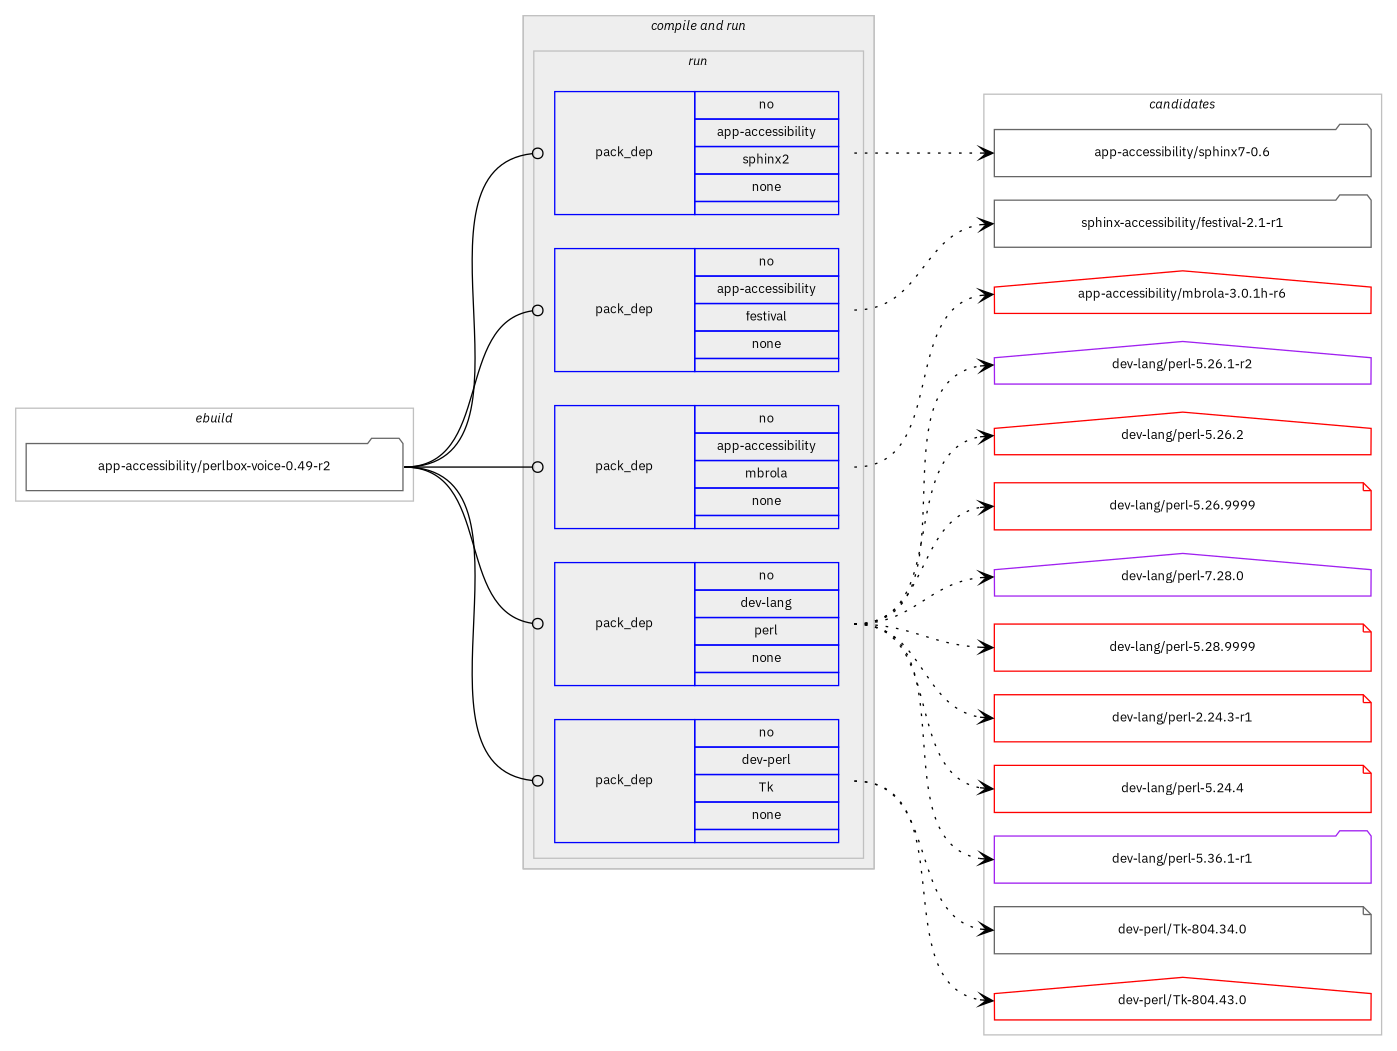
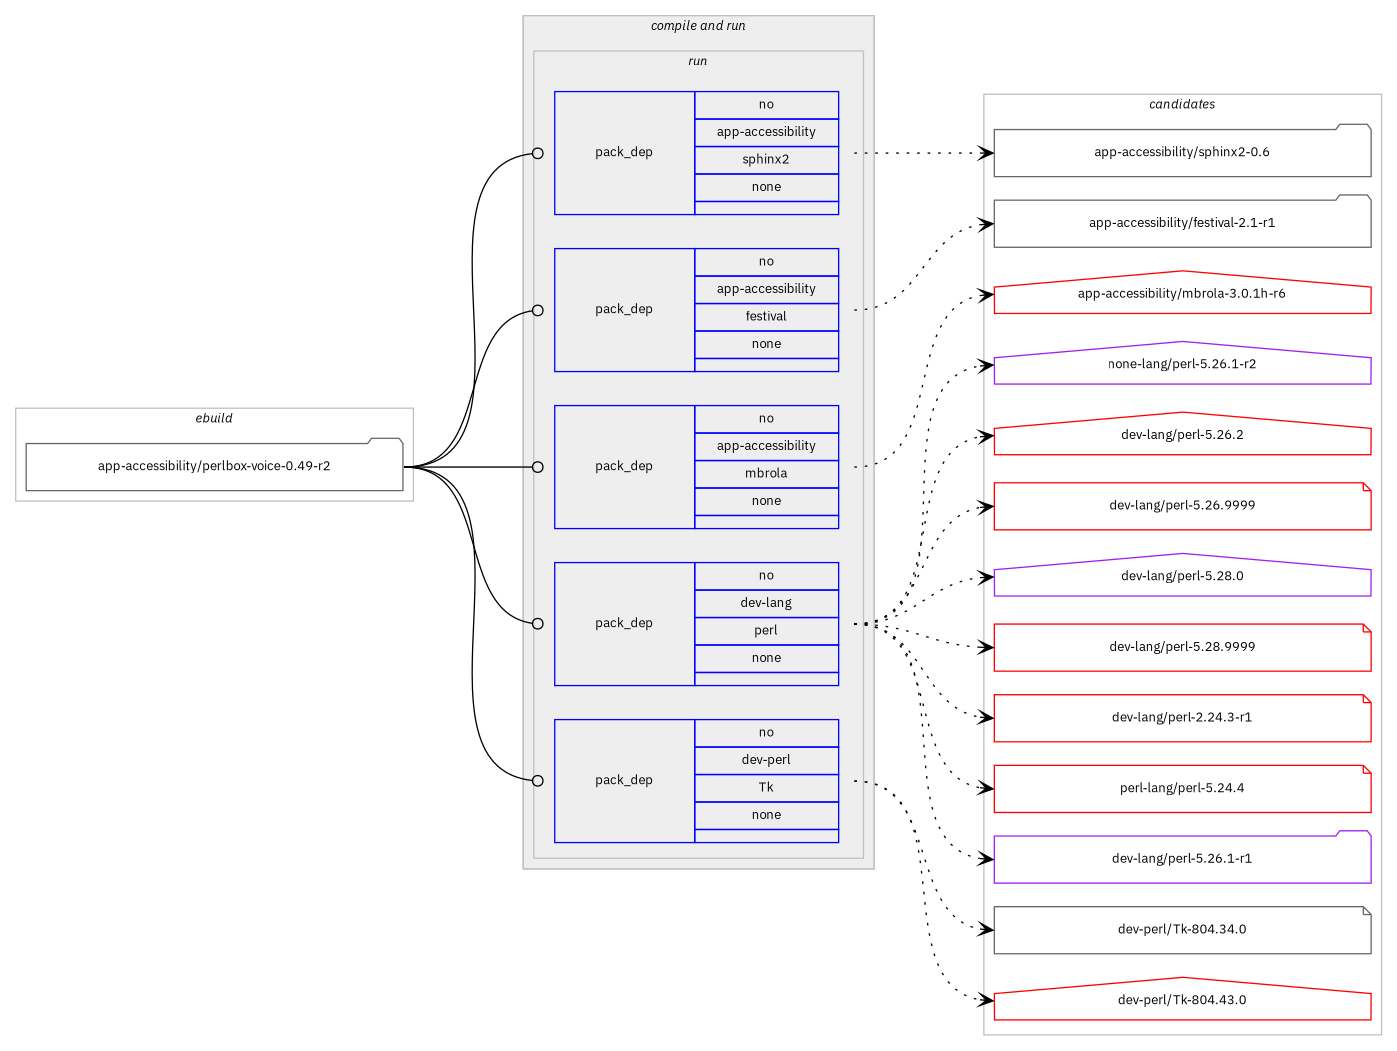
node "app-accessibility/sphinx7-0.6": label "app-accessibility/sphinx7-0.6" -> "app-accessibility/sphinx2-0.6"
node "sphinx-accessibility/festival-2.1-r1": label "sphinx-accessibility/festival-2.1-r1" -> "app-accessibility/festival-2.1-r1"
node "dev-lang/perl-5.26.1-r2": label "dev-lang/perl-5.26.1-r2" -> "none-lang/perl-5.26.1-r2"
node "dev-lang/perl-7.28.0": label "dev-lang/perl-7.28.0" -> "dev-lang/perl-5.28.0"
node "dev-lang/perl-5.24.4": label "dev-lang/perl-5.24.4" -> "perl-lang/perl-5.24.4"
node "dev-lang/perl-5.36.1-r1": label "dev-lang/perl-5.36.1-r1" -> "dev-lang/perl-5.26.1-r1"
